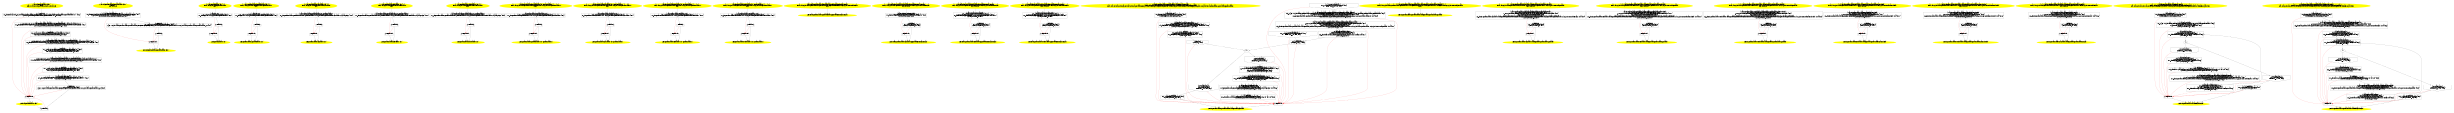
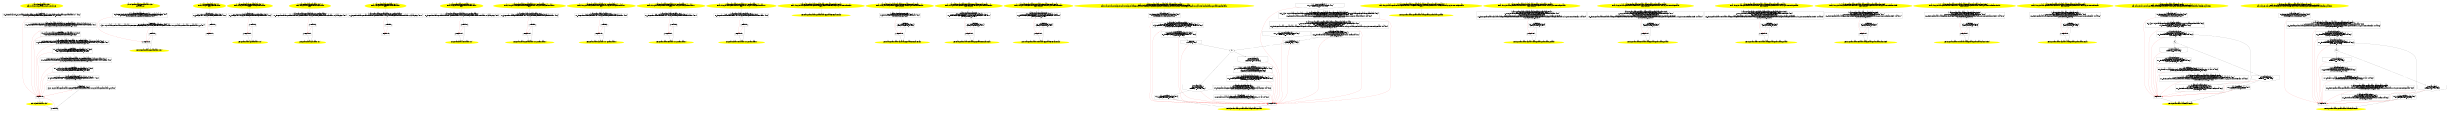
node "2: Exit AnnotationsValidator.<init>()": removed
node "2: Exit AnnotationsValidator$FieldValidator.<init>()": removed
